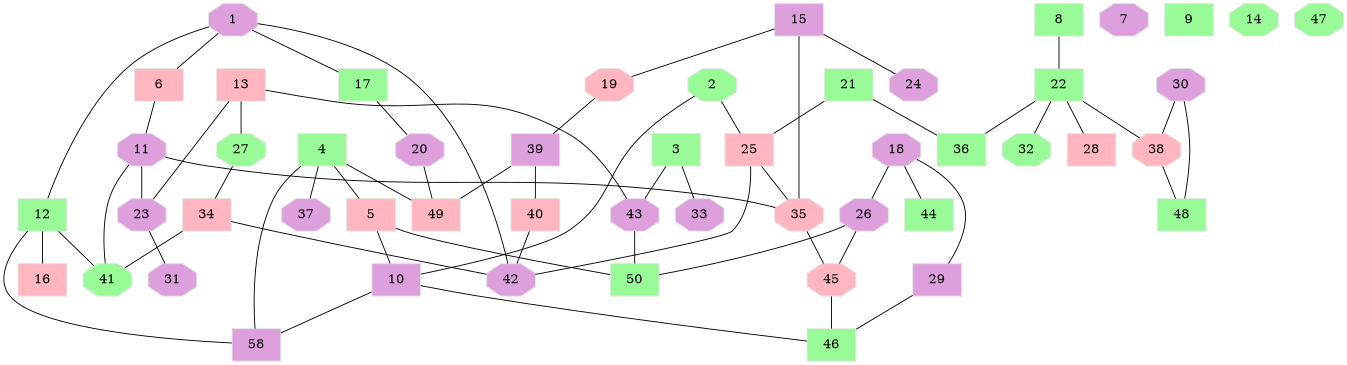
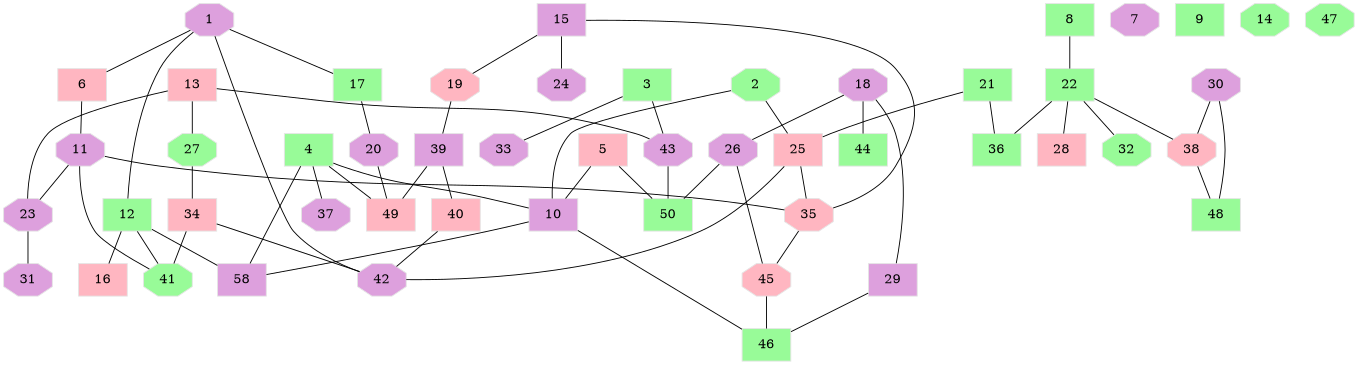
edge "4" -- "5": now "4" -- "10"
